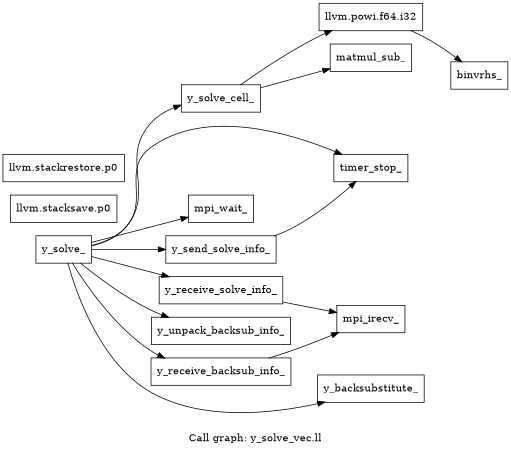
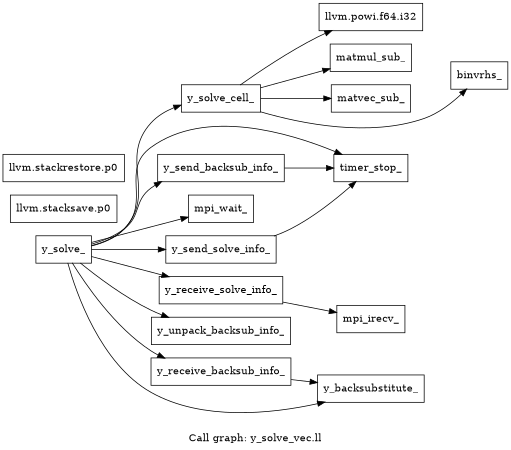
edge "llvm.powi.f64.i32" -> "binvrhs_": now "y_solve_cell_" -> "binvrhs_"
node "matvec_sub_": added
node "y_send_backsub_info_": added
edge "y_receive_backsub_info_" -> "mpi_irecv_": now "y_receive_backsub_info_" -> "y_backsubstitute_"
